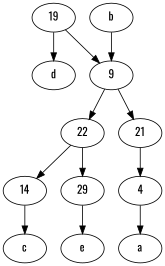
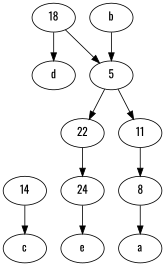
node "19": label "19" -> "18"
node "9": label "9" -> "5"
node "21": label "21" -> "11"
edge "22" -> "14": removed
node "29": label "29" -> "24"
node "4": label "4" -> "8"
